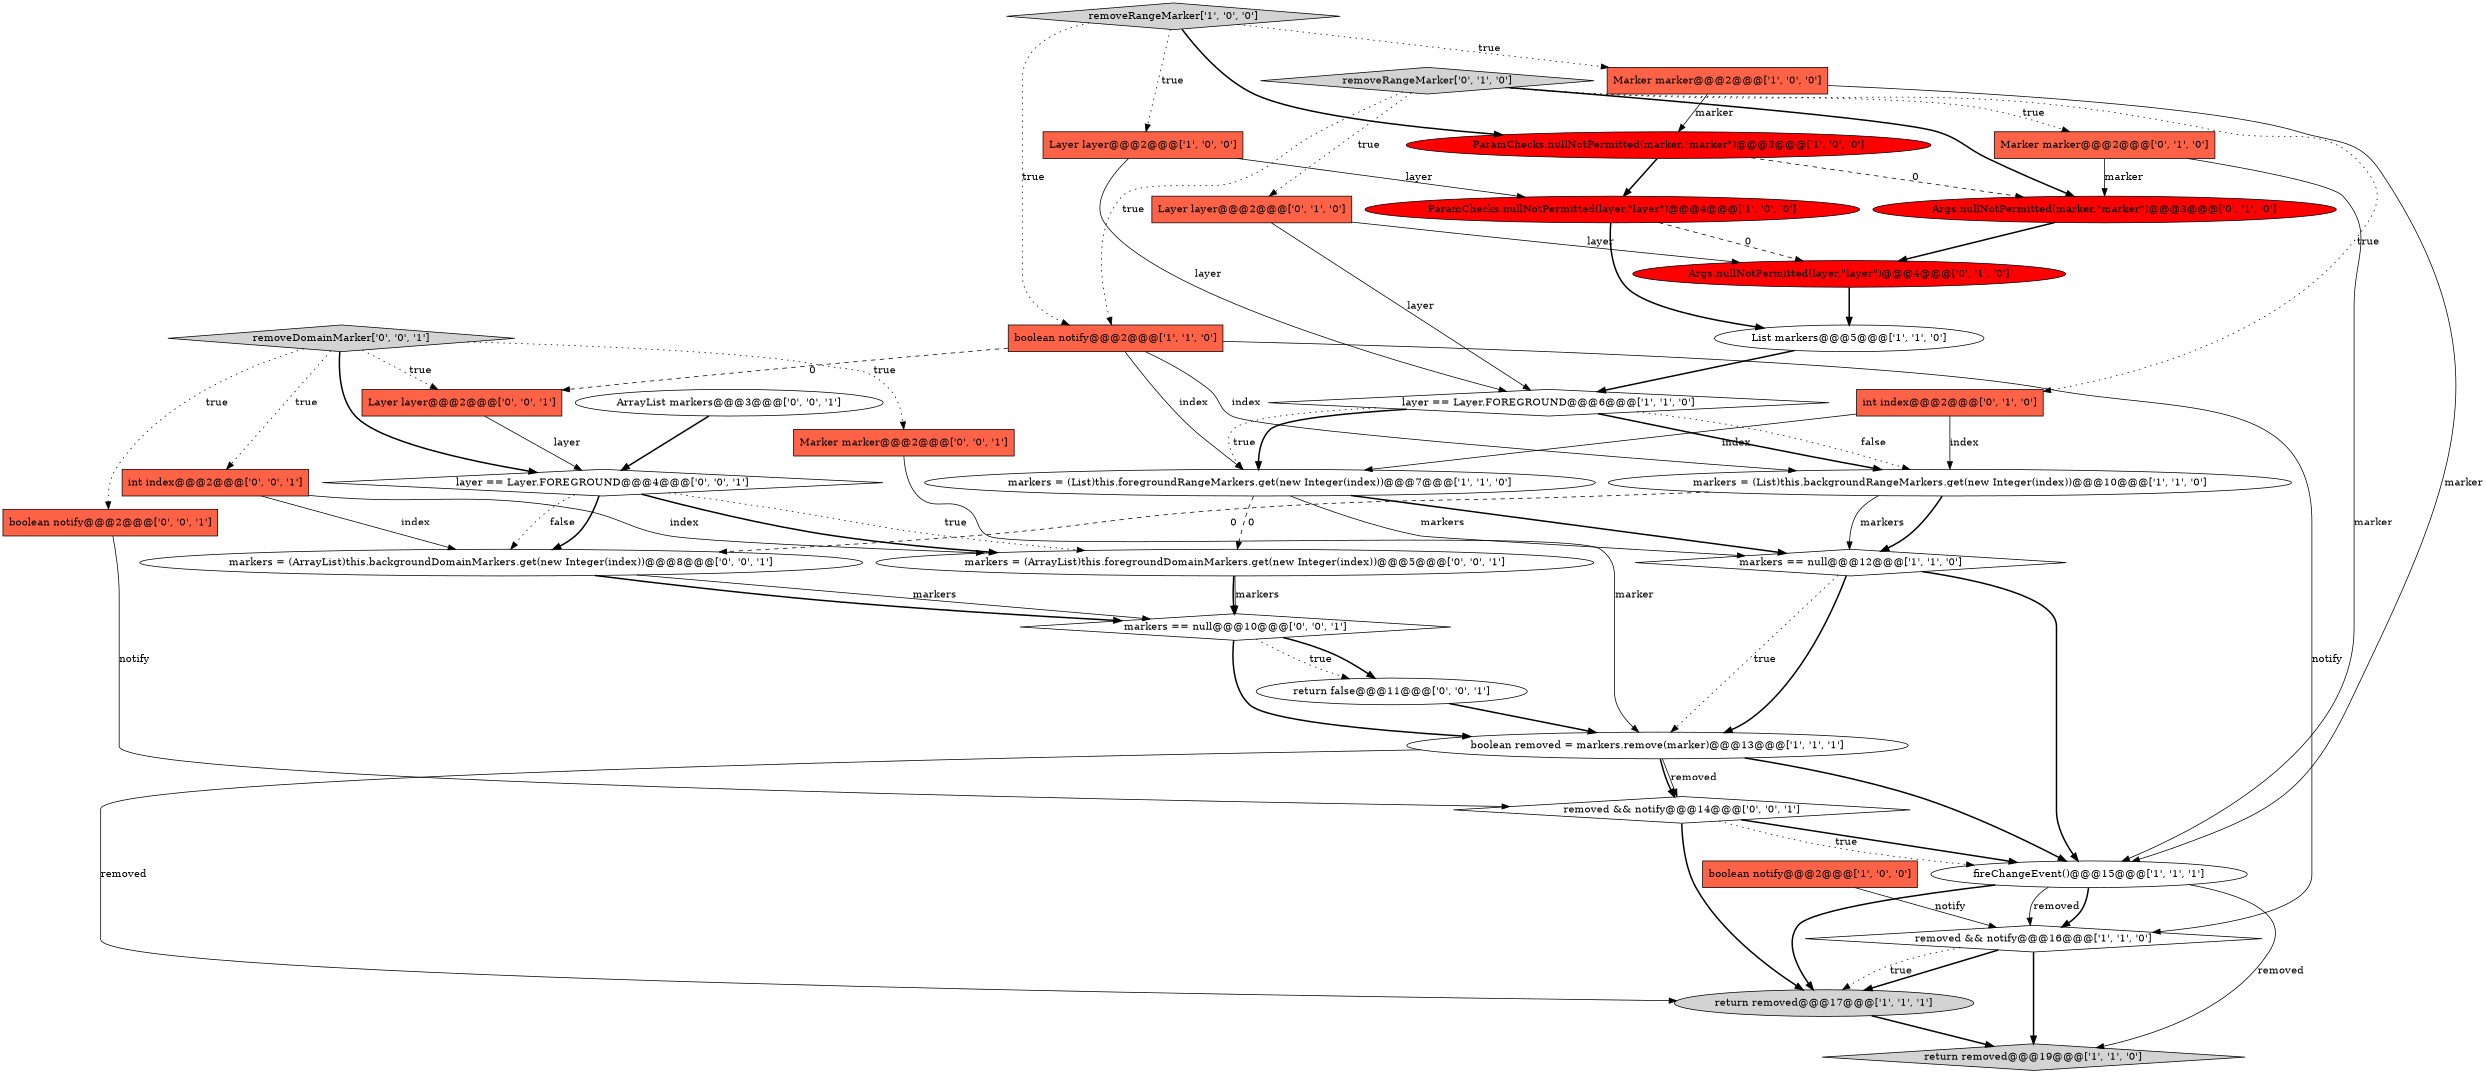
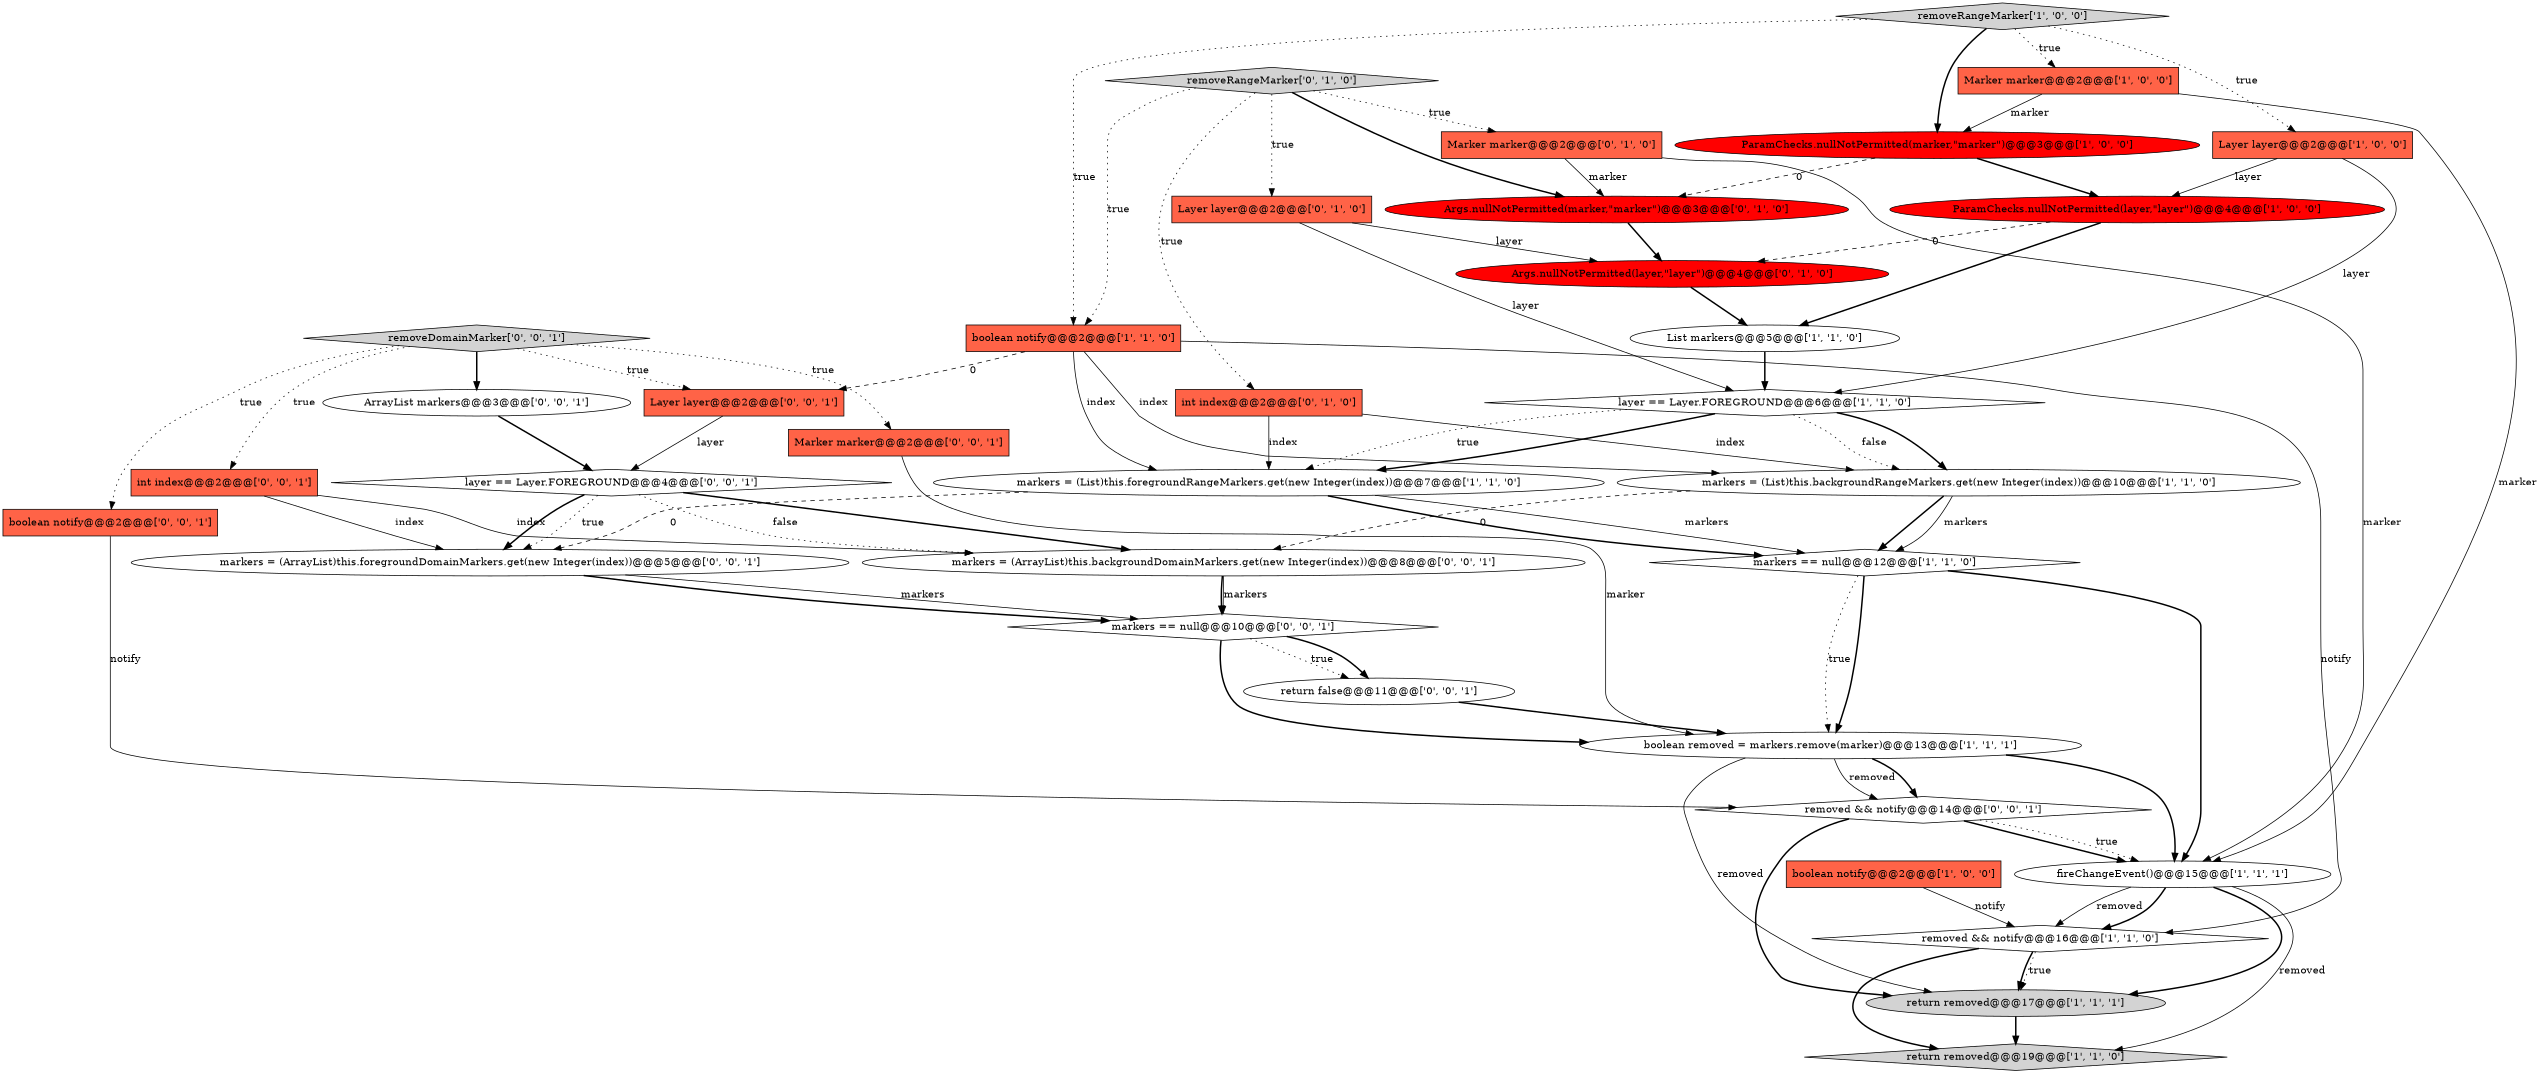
edge "removeDomainMarker['0', '0', '1']" -> "layer == Layer.FOREGROUND@@@4@@@['0', '0', '1']": now "removeDomainMarker['0', '0', '1']" -> "ArrayList markers@@@3@@@['0', '0', '1']"
